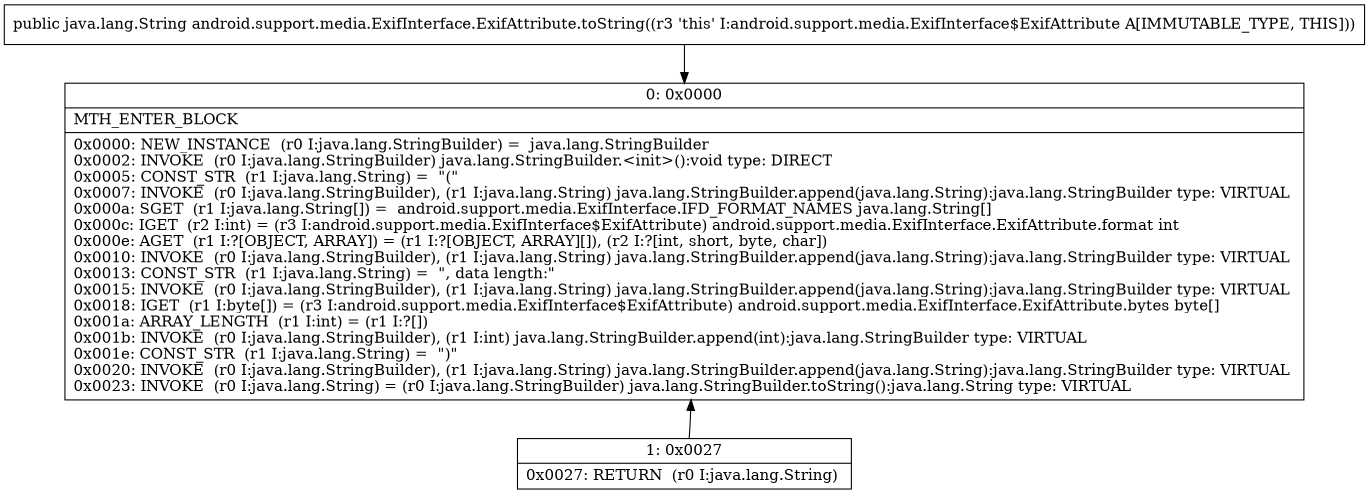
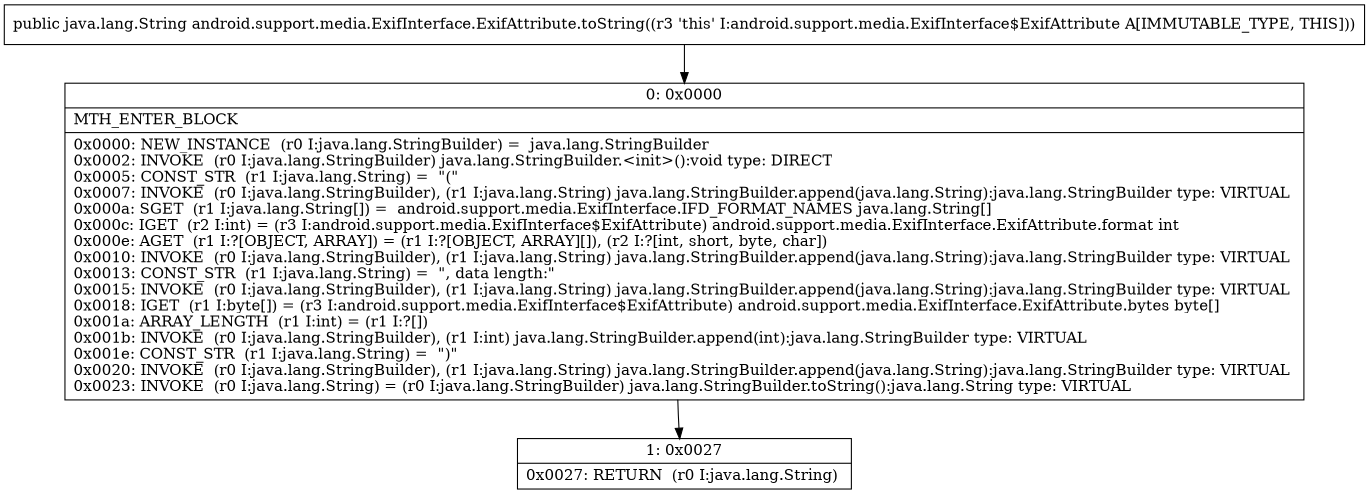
edge "1: 0x0027" -> "0: 0x0000": reversed
